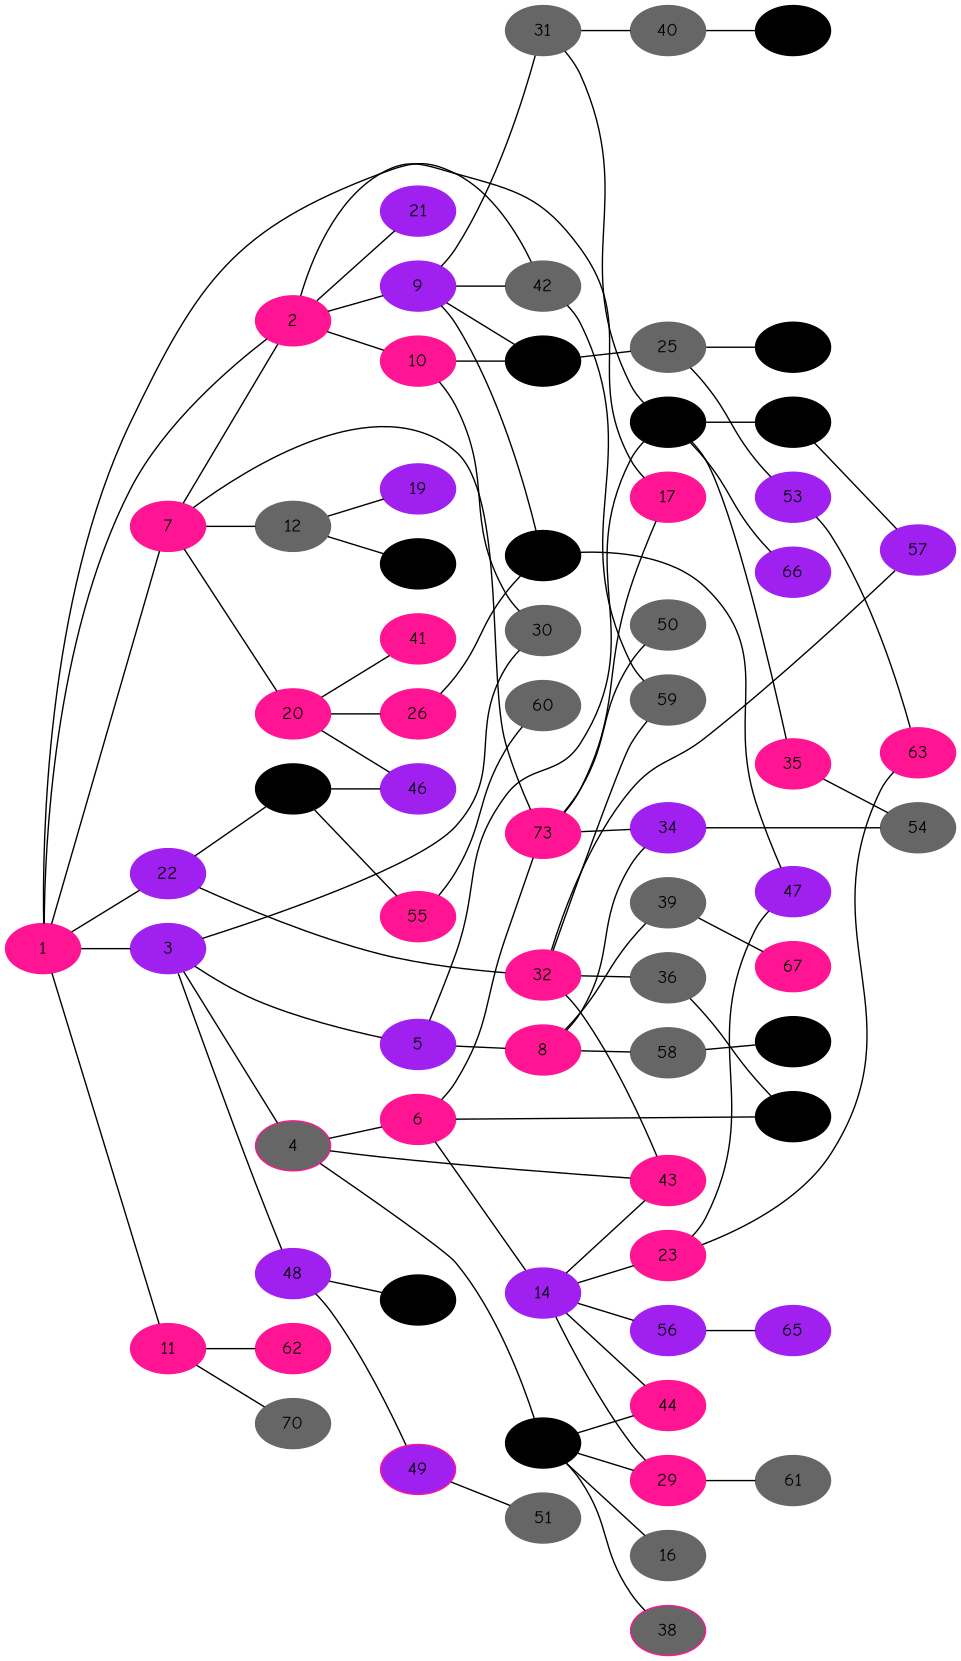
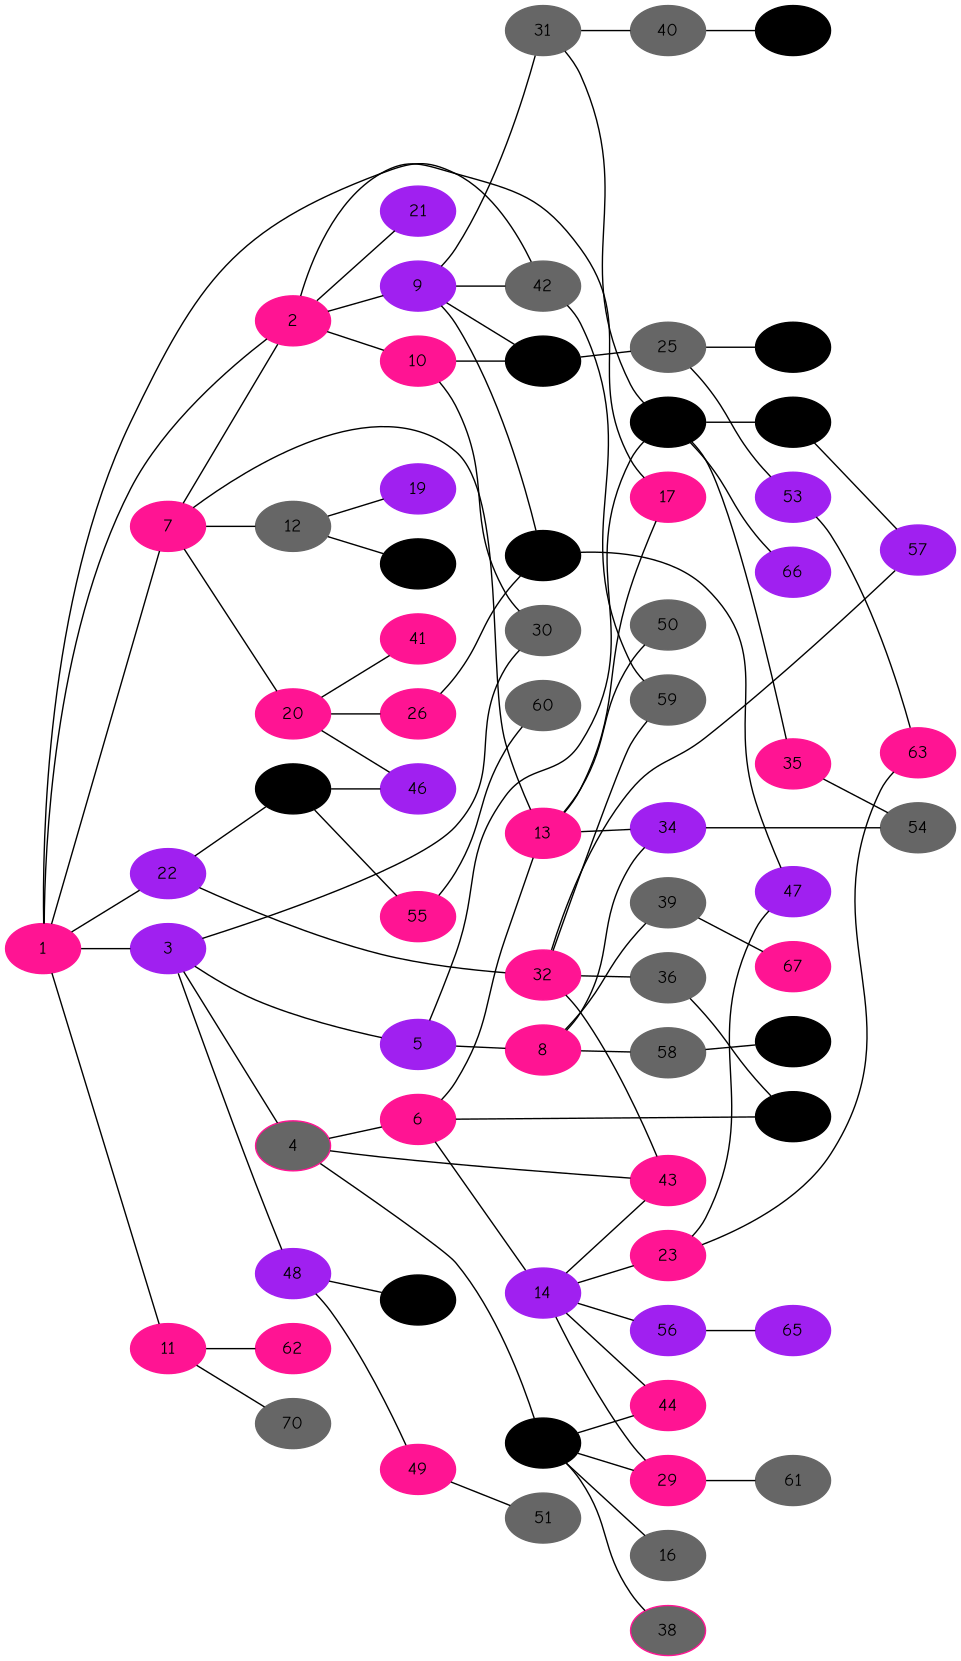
node "73": label "73" -> "13"
node "49": fillcolor purple -> deeppink
